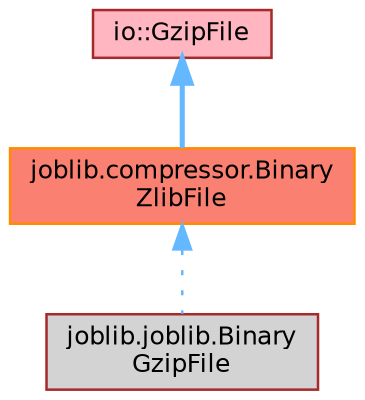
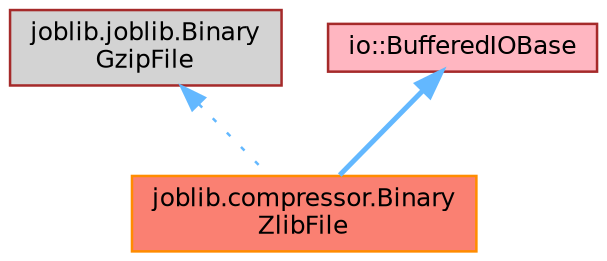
node "io::GzipFile": label "io::GzipFile" -> "io::BufferedIOBase"
edge "joblib.joblib.Binary GzipFile" -> "joblib.compressor.Binary ZlibFile": reversed
